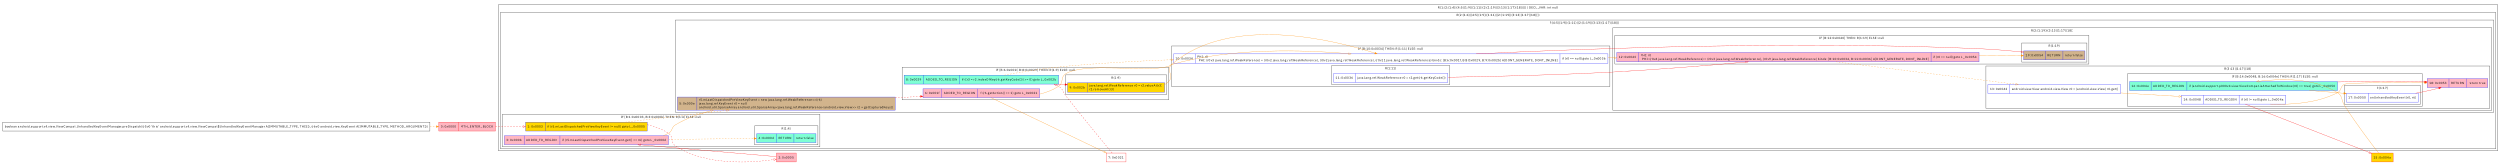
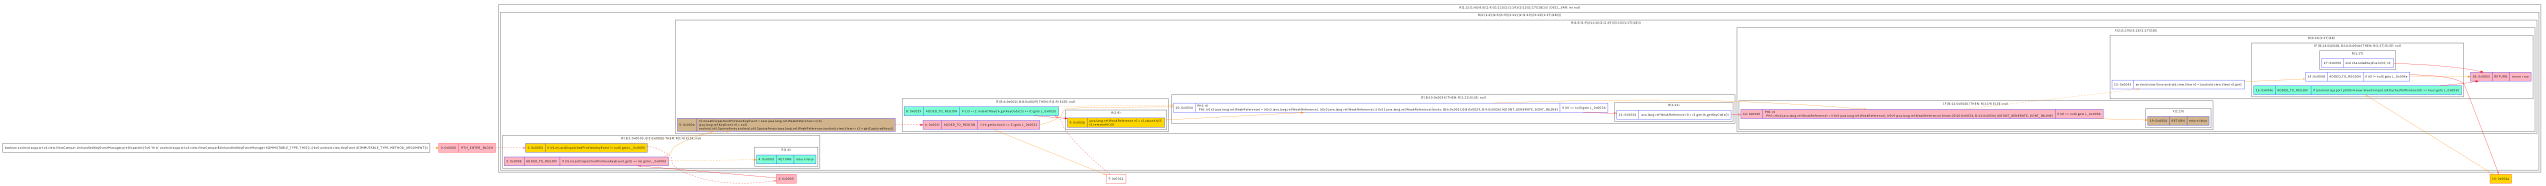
edge "10: 0x0034" -> "19: 0x0054": now "10: 0x0034" -> "11: 0x0036"
edge "16: 0x004e" -> "17: 0x0050": removed
